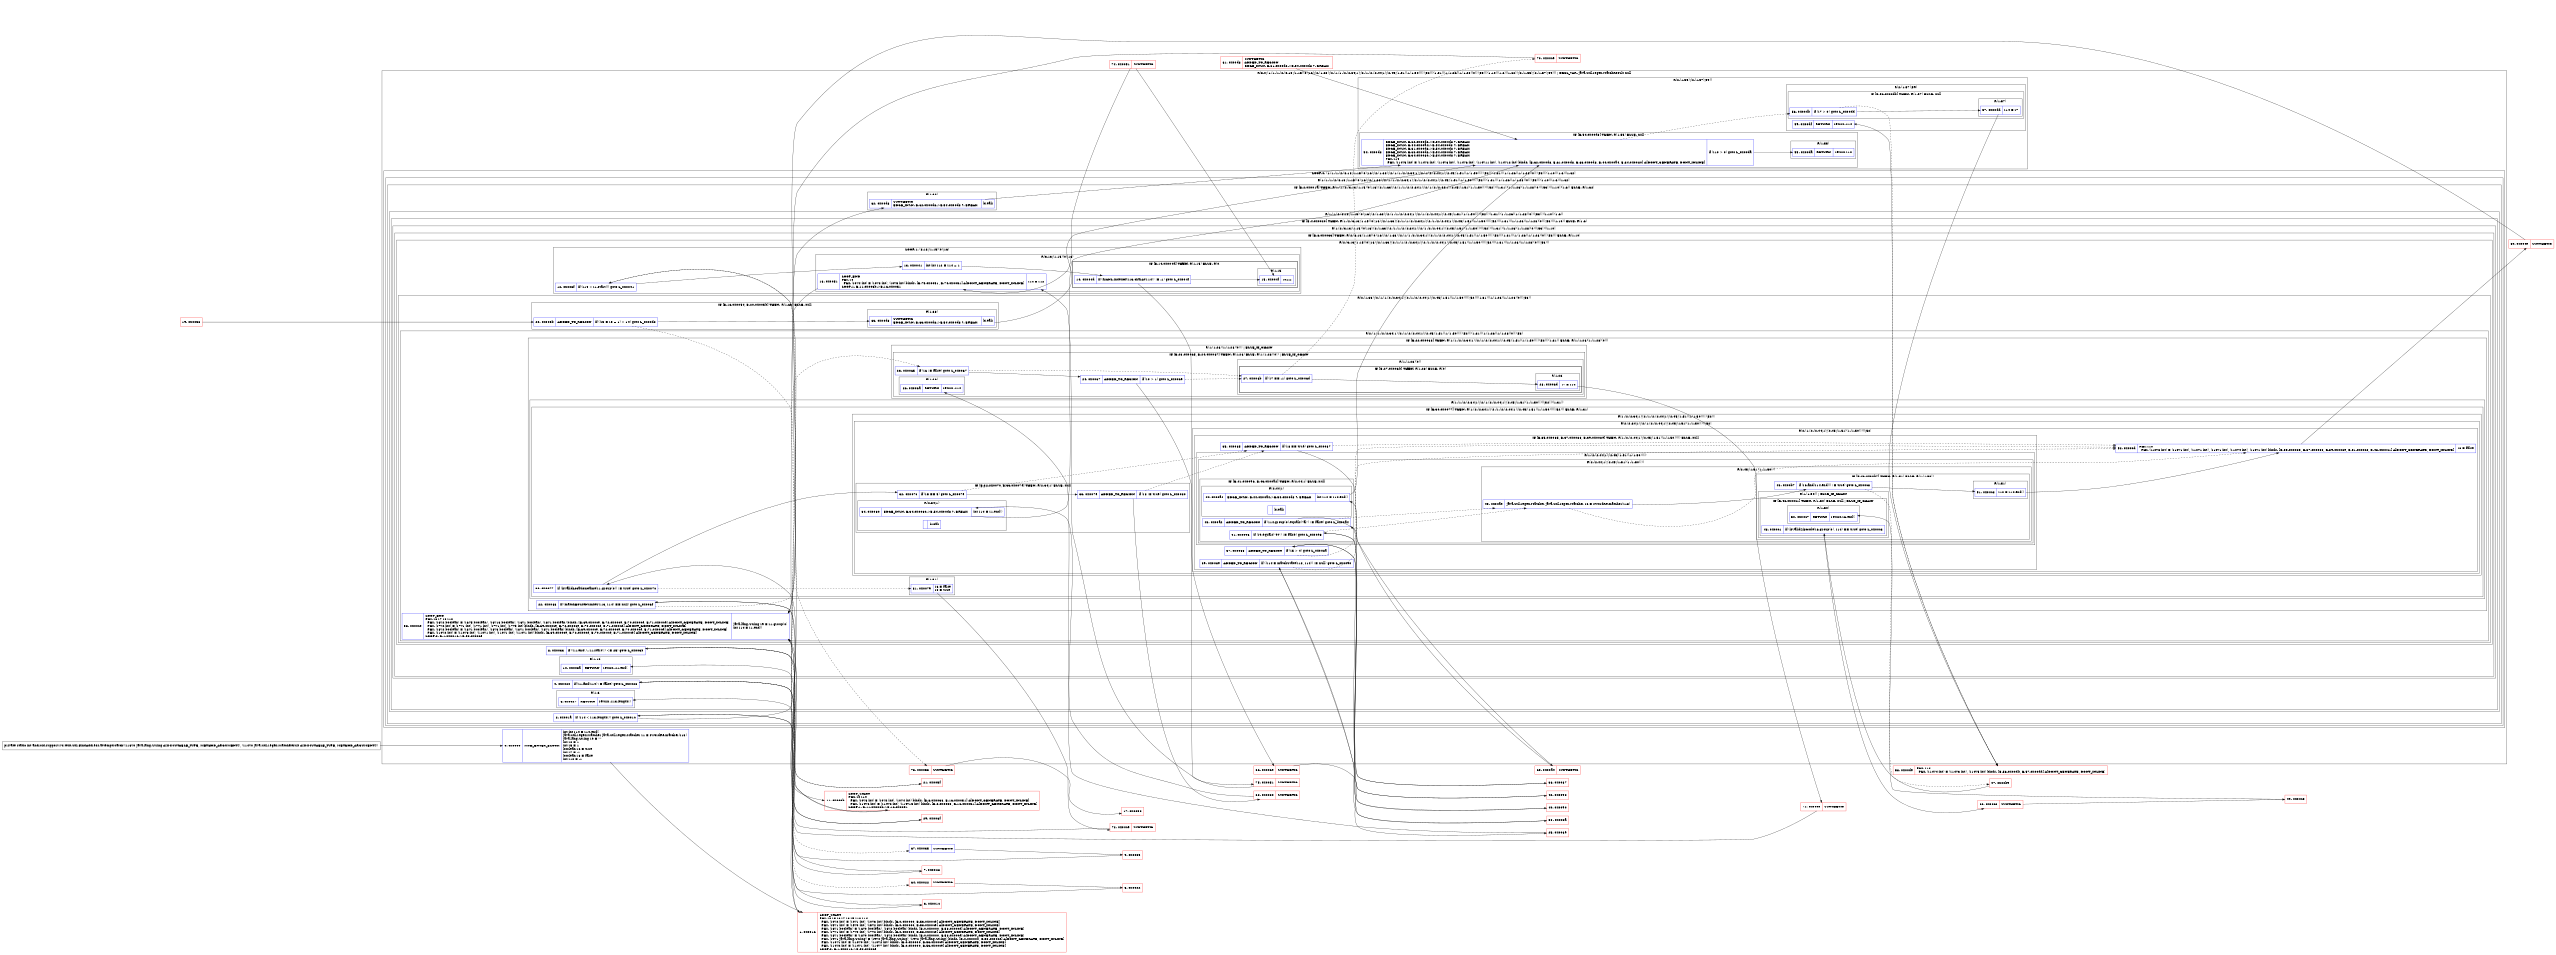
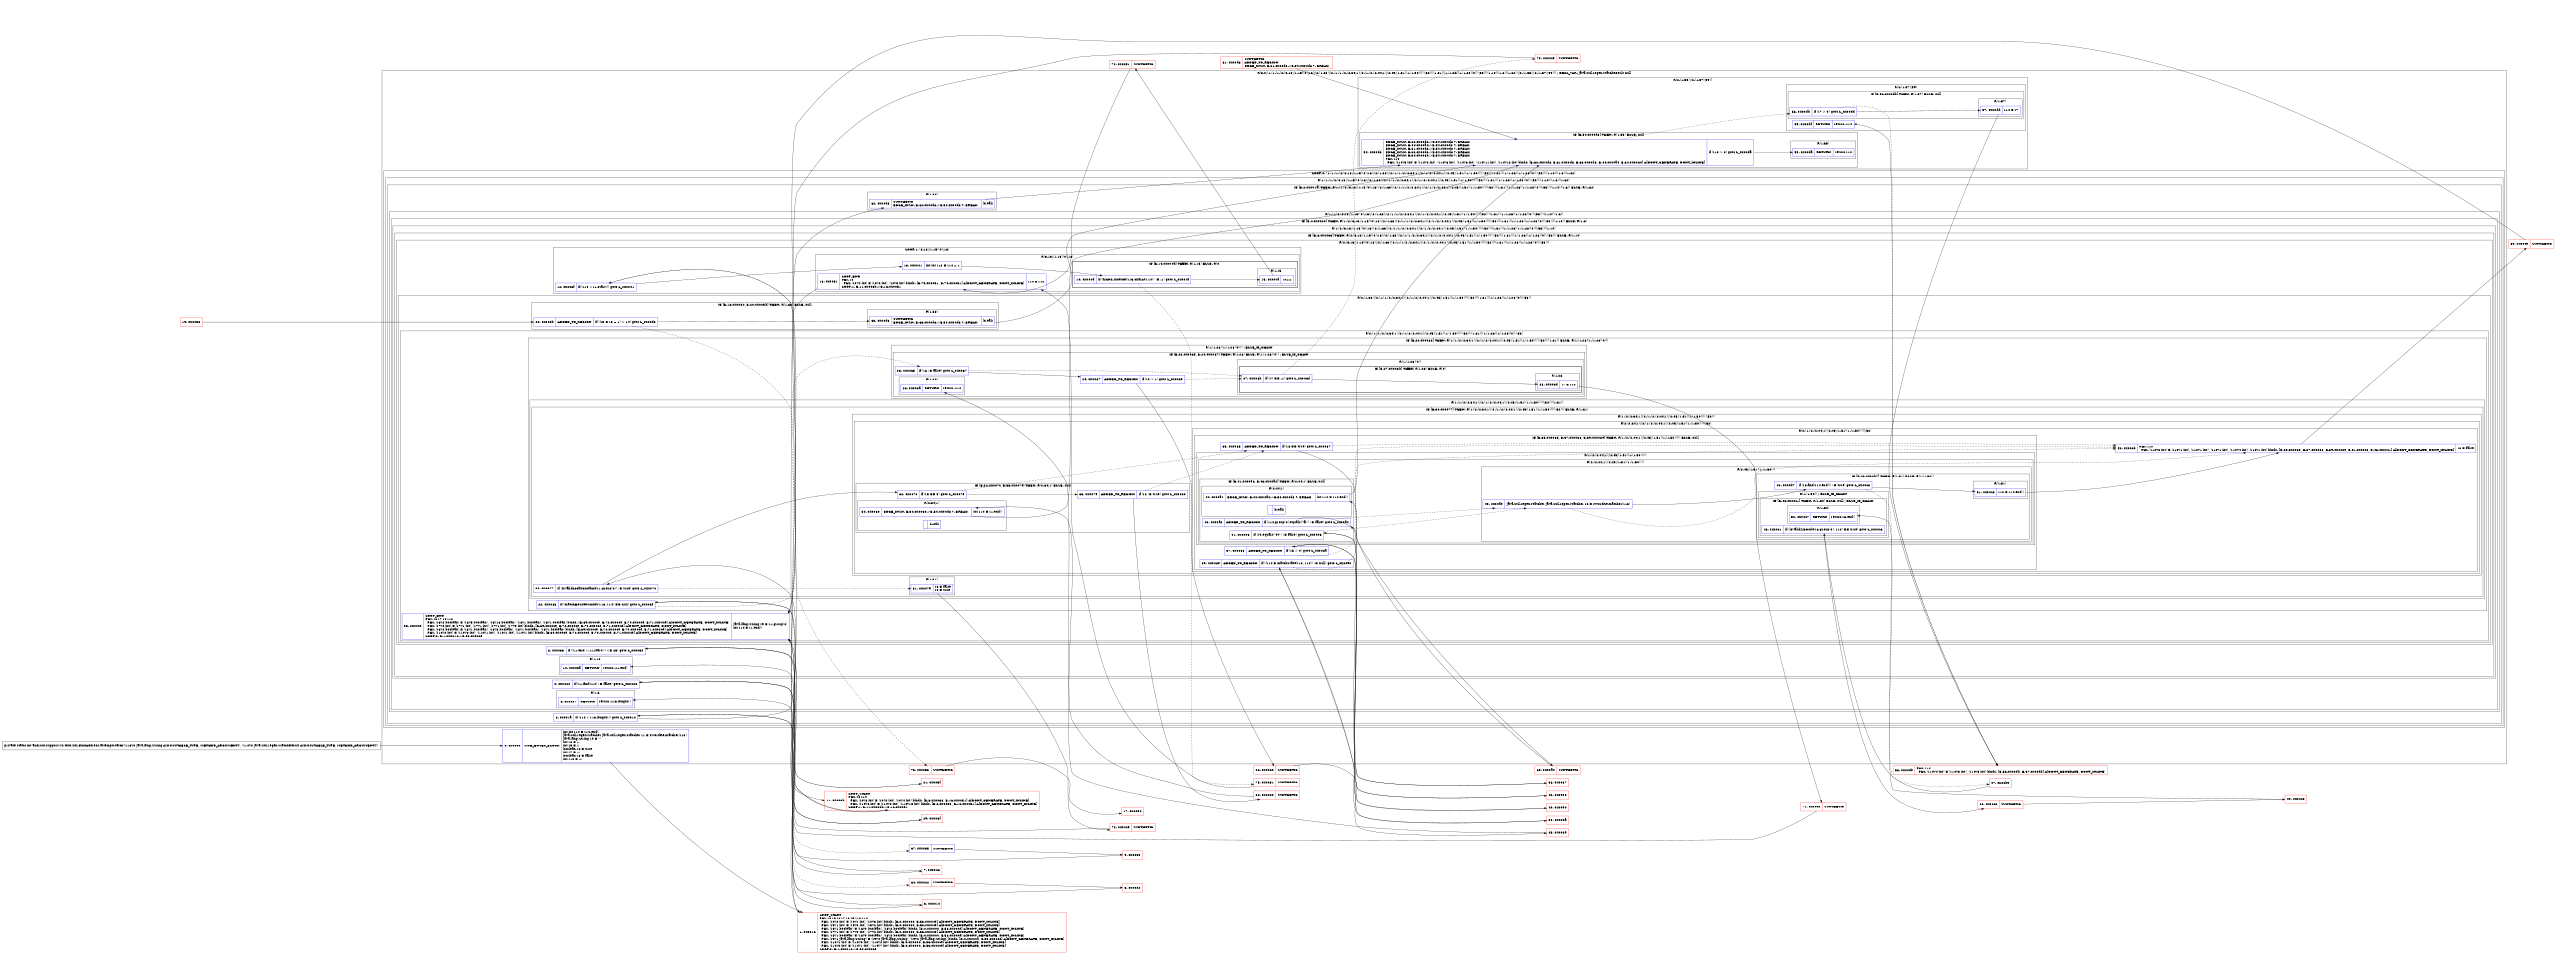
edge "74: 0x0051" -> "15: 0x004f": reversed
edge "14: 0x004d" -> "75: 0x0051": style solid -> dashed
